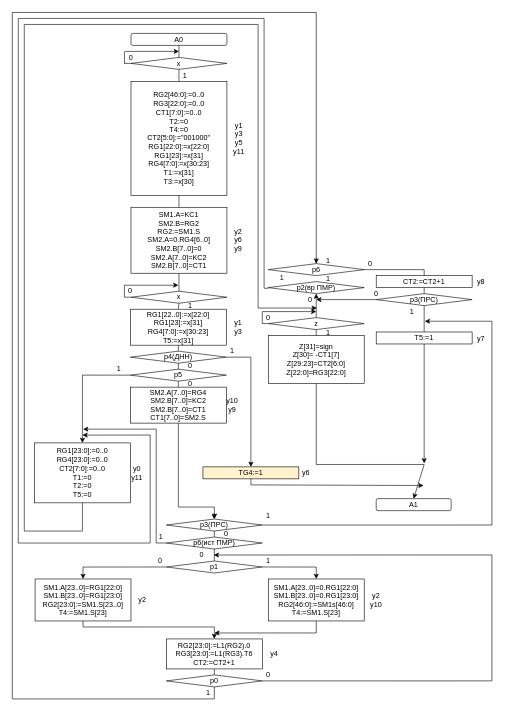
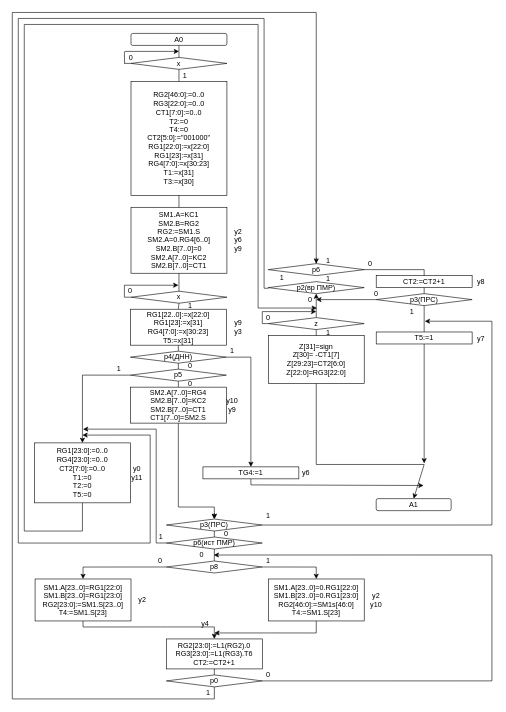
node "y1 y3 y5 y11": removed
node "y1 y3": label "y1 y3" -> "y9 y3"
node "TG4:=1": fillcolor #fff2cc -> #ffffff
node "p1": label "p1" -> "p8"
node "y4": moved (275, 654) -> (206, 624)
